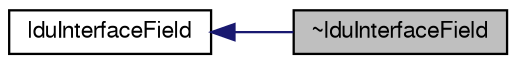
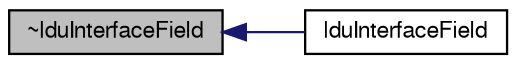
edge "~lduInterfaceField" -> "lduInterfaceField": reversed
